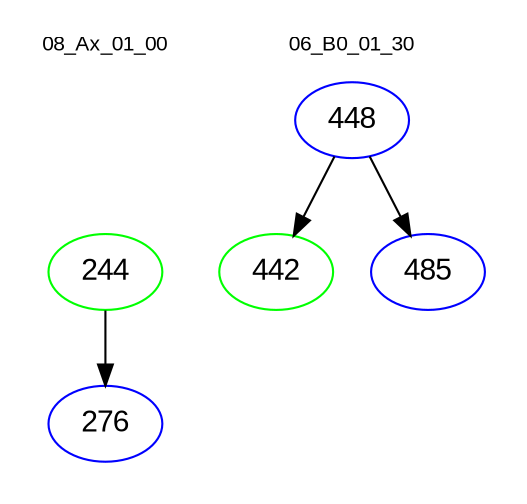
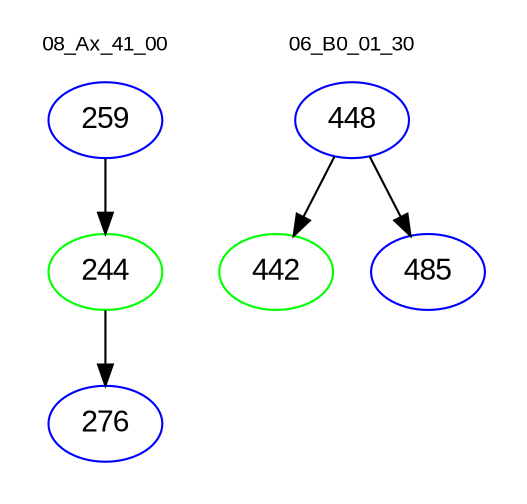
cluster "08_Ax_01_00": label "08_Ax_01_00" -> "08_Ax_41_00"
node "259": added
